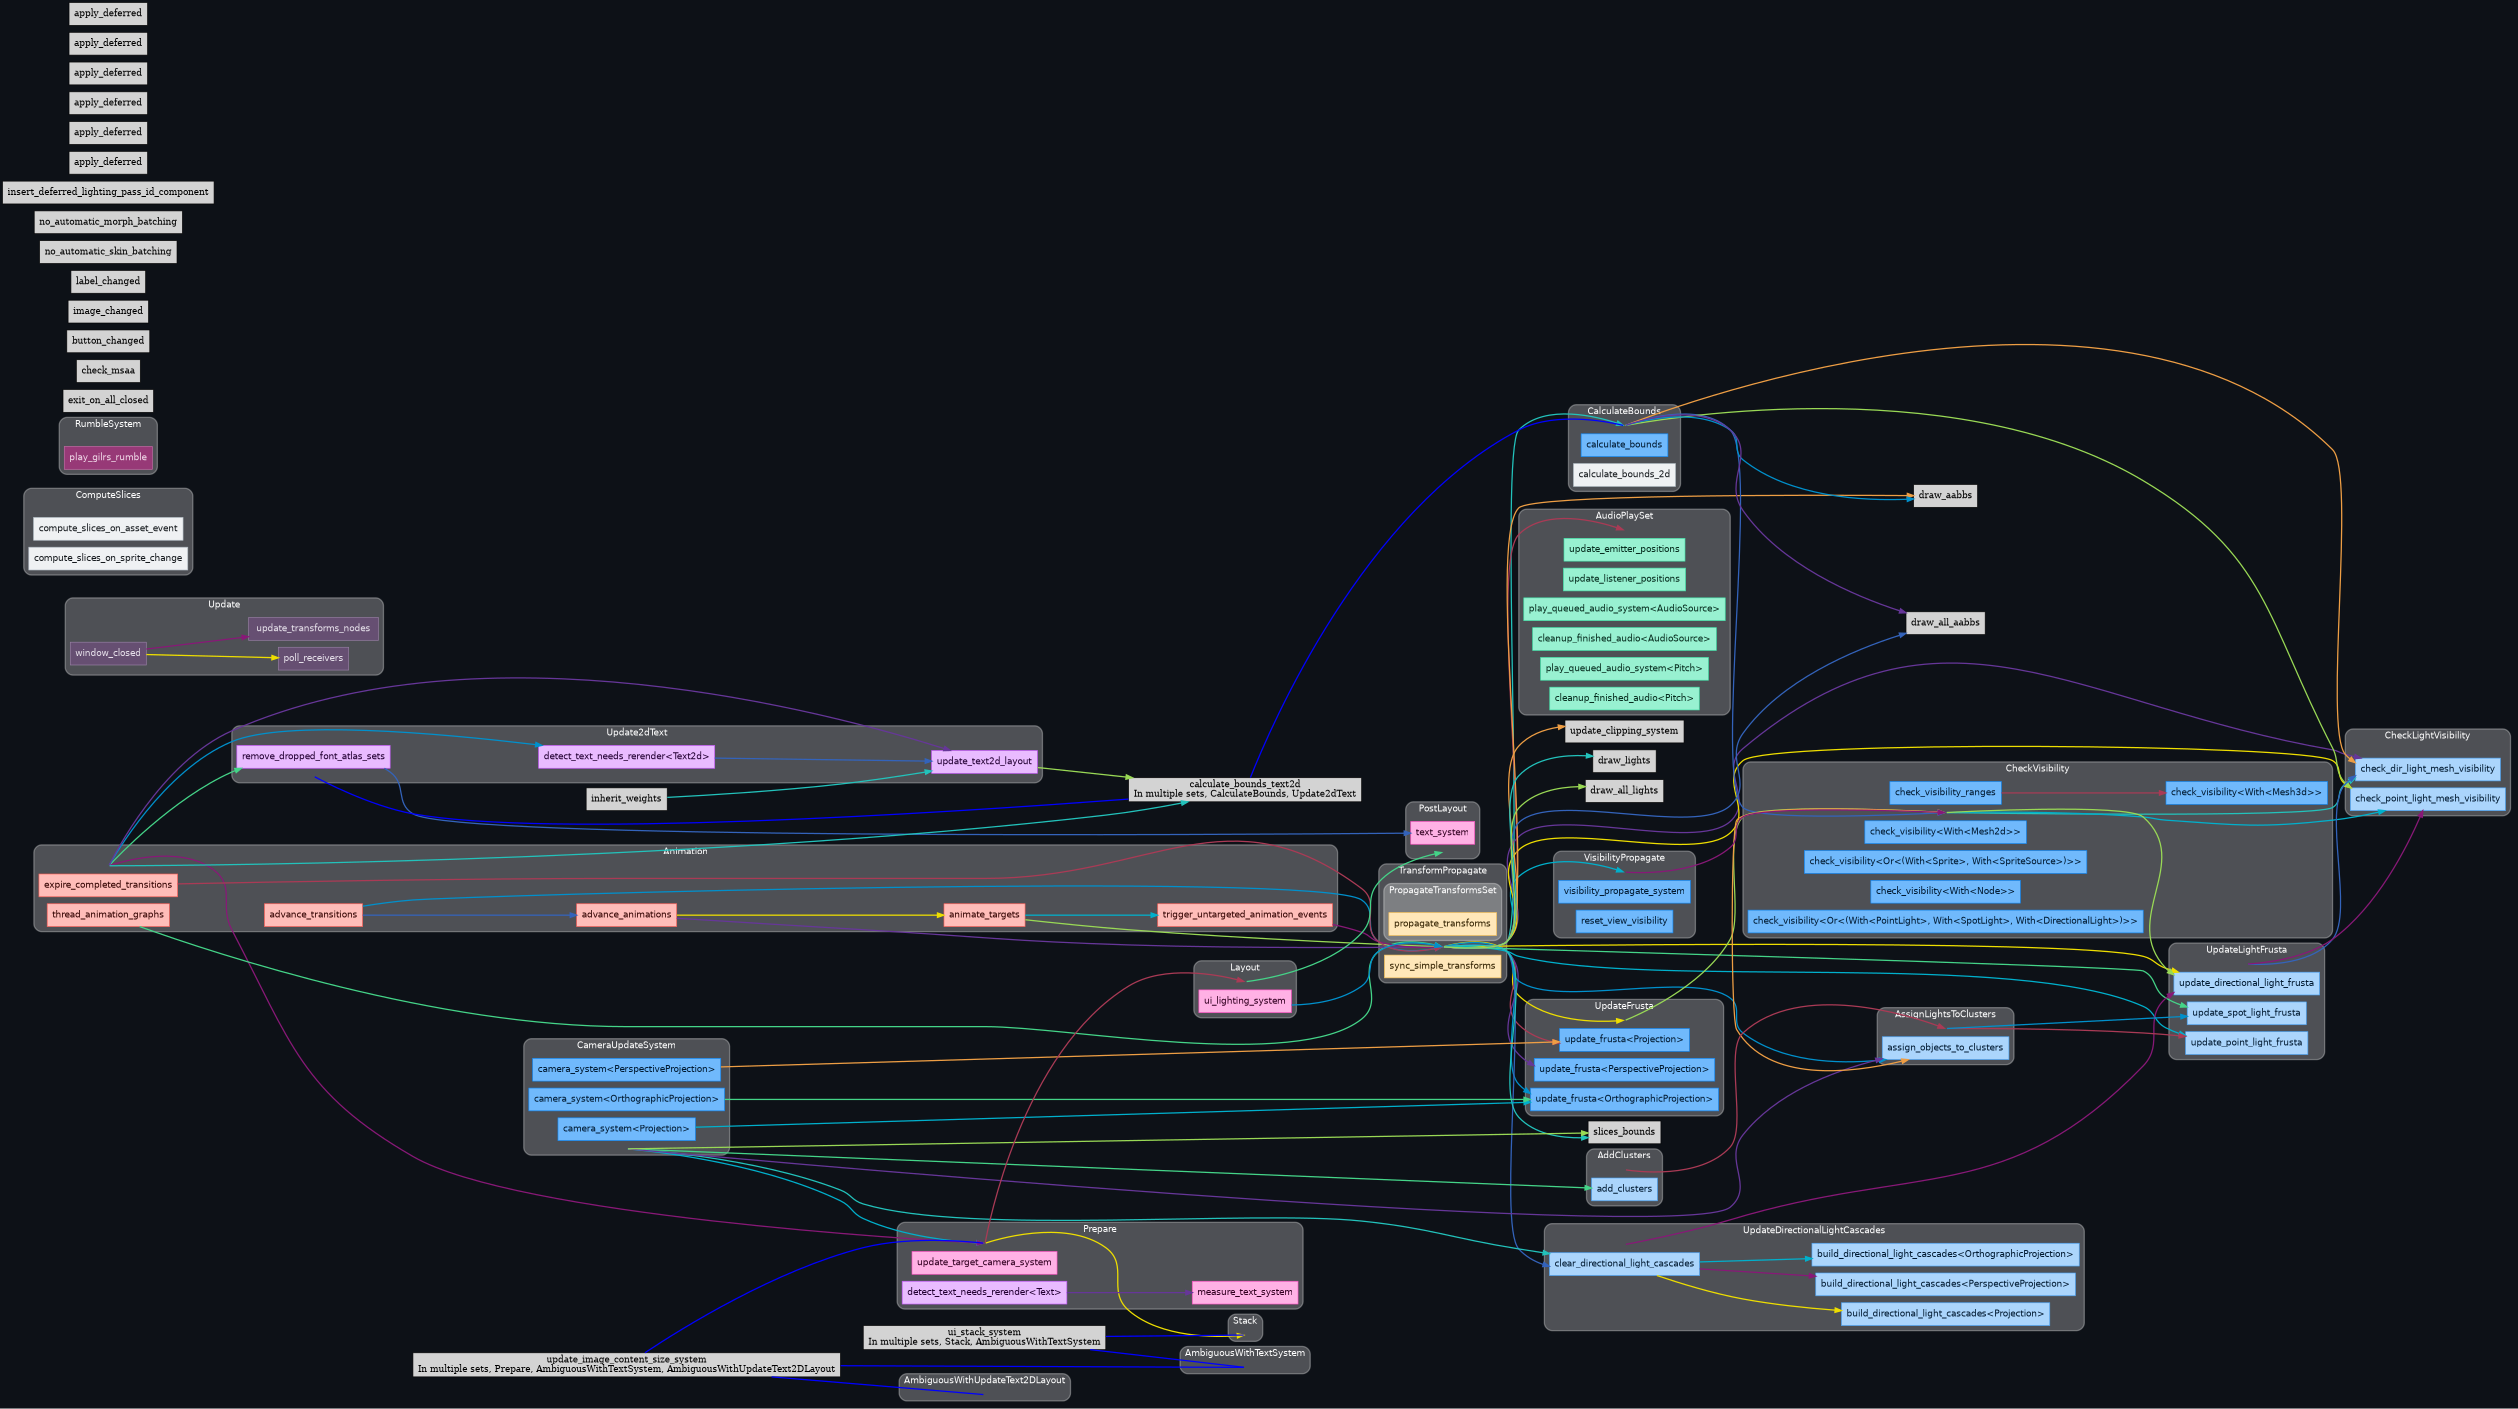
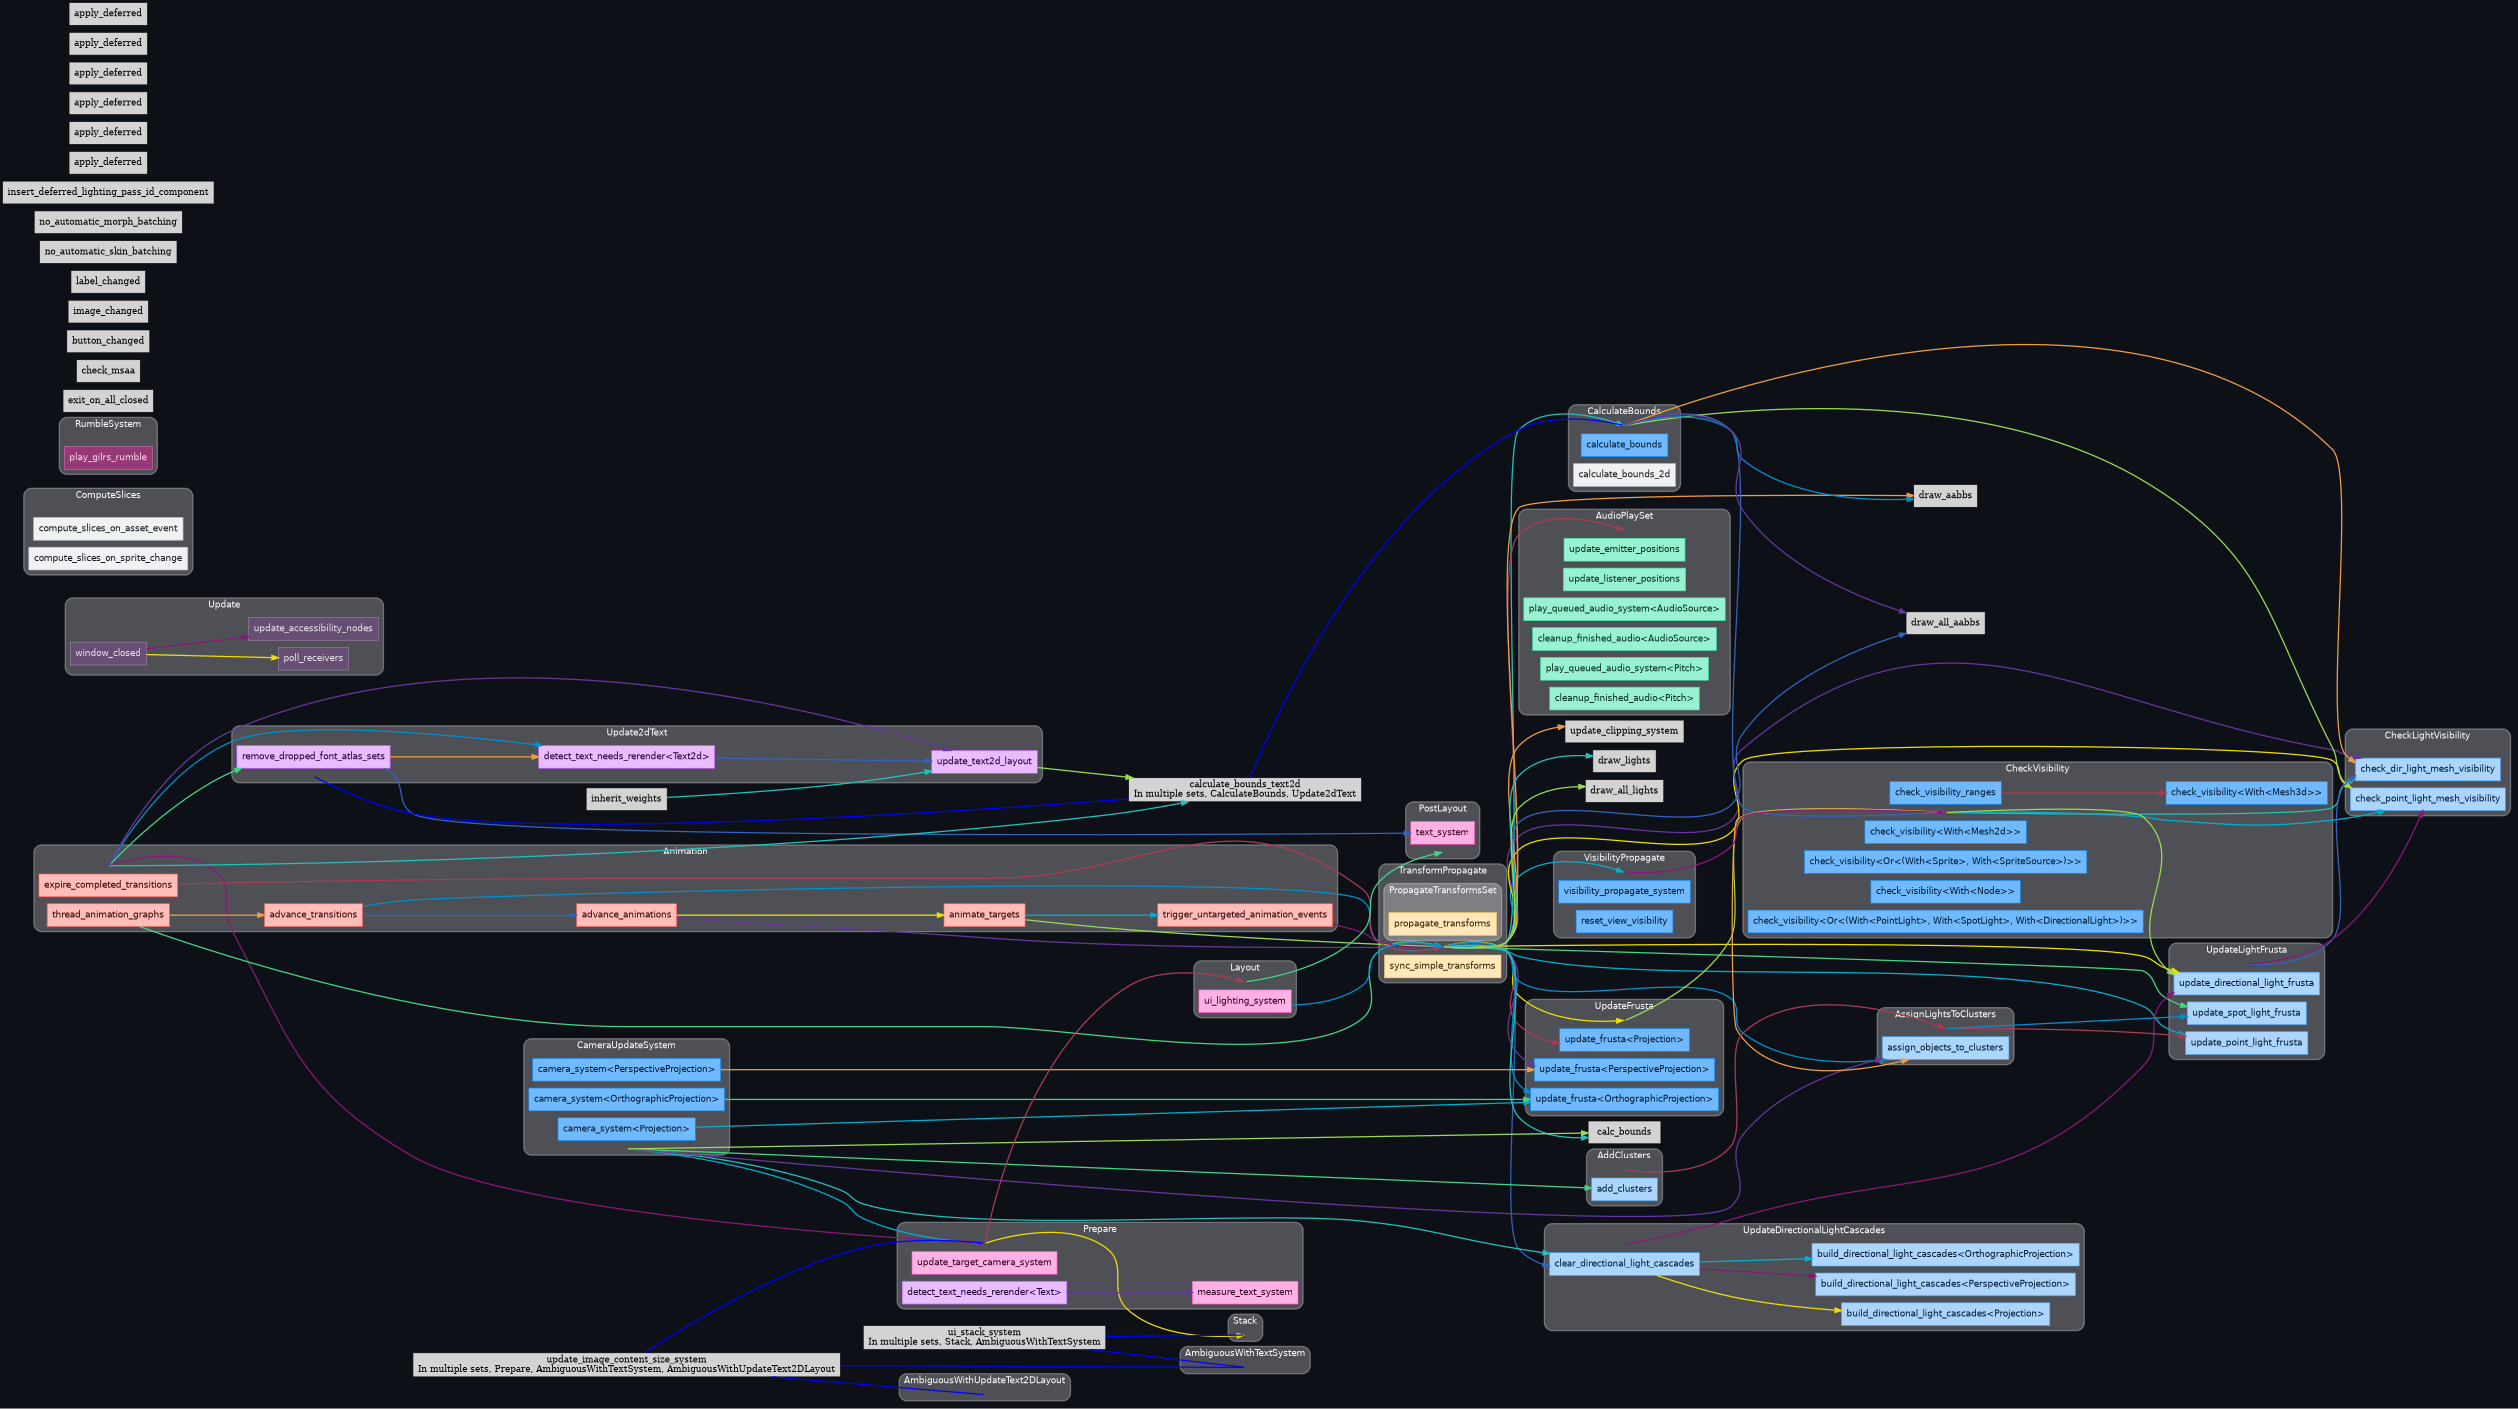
node "update_transforms_nodes": label "update_transforms_nodes" -> "update_accessibility_nodes"
edge "remove_dropped_font_atlas_sets" -> "detect_text_needs_rerender<Text2d>": added
edge "thread_animation_graphs" -> "advance_transitions": added
edge "camera_system<PerspectiveProjection>" -> "update_frusta<Projection>": now "camera_system<PerspectiveProjection>" -> "update_frusta<PerspectiveProjection>"
node "slices_bounds": label "slices_bounds" -> "calc_bounds"
